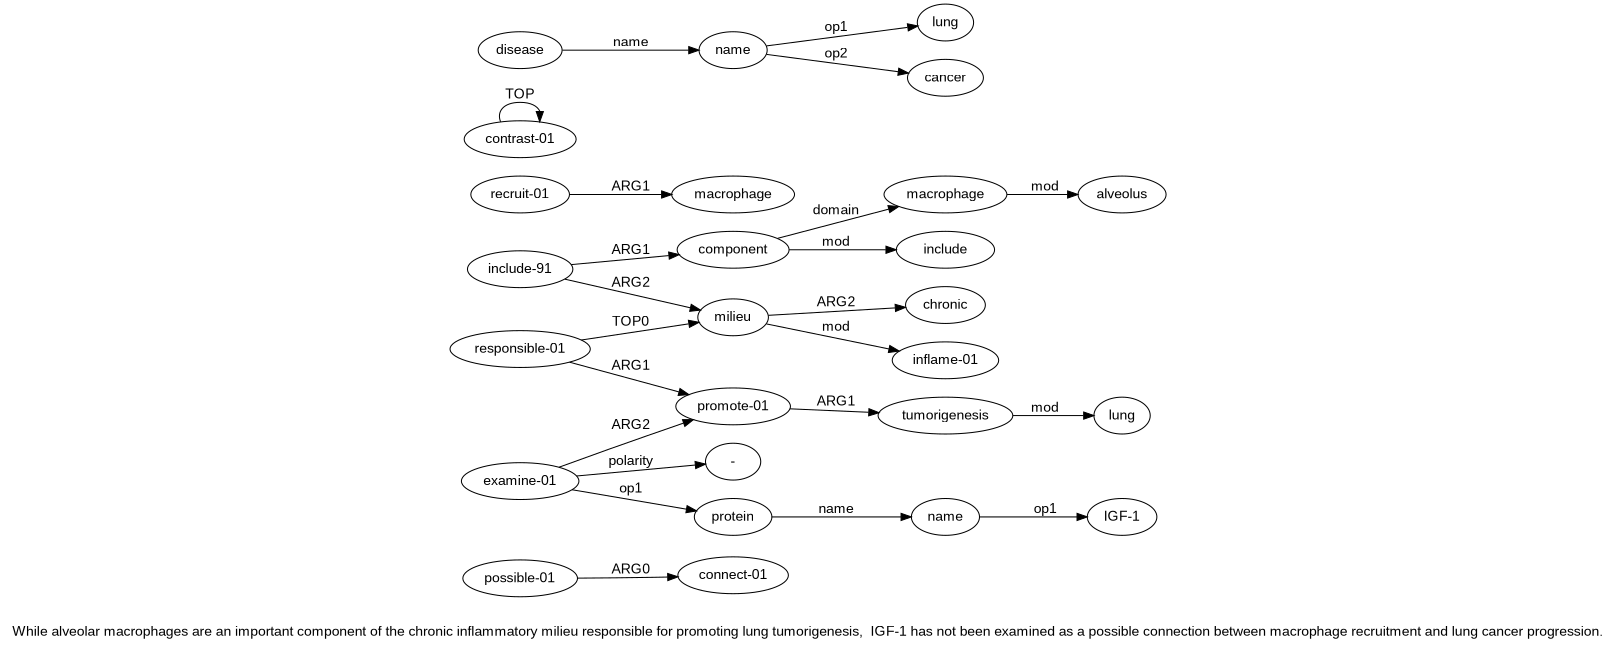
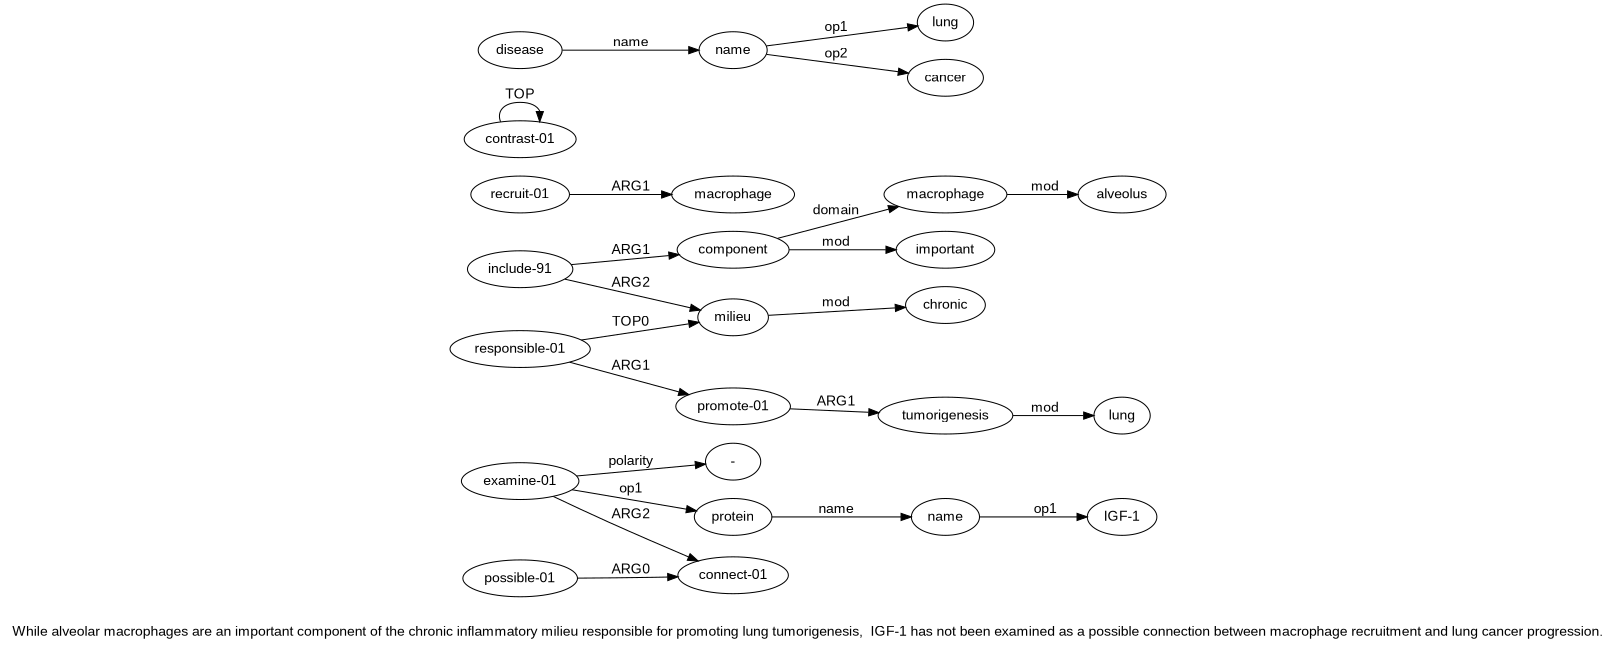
node "include": label "include" -> "important"
edge "milieu" -> "chronic": label "ARG2" -> "mod"
node "inflame-01": removed
edge "examine-01" -> "promote-01": now "examine-01" -> "connect-01"
